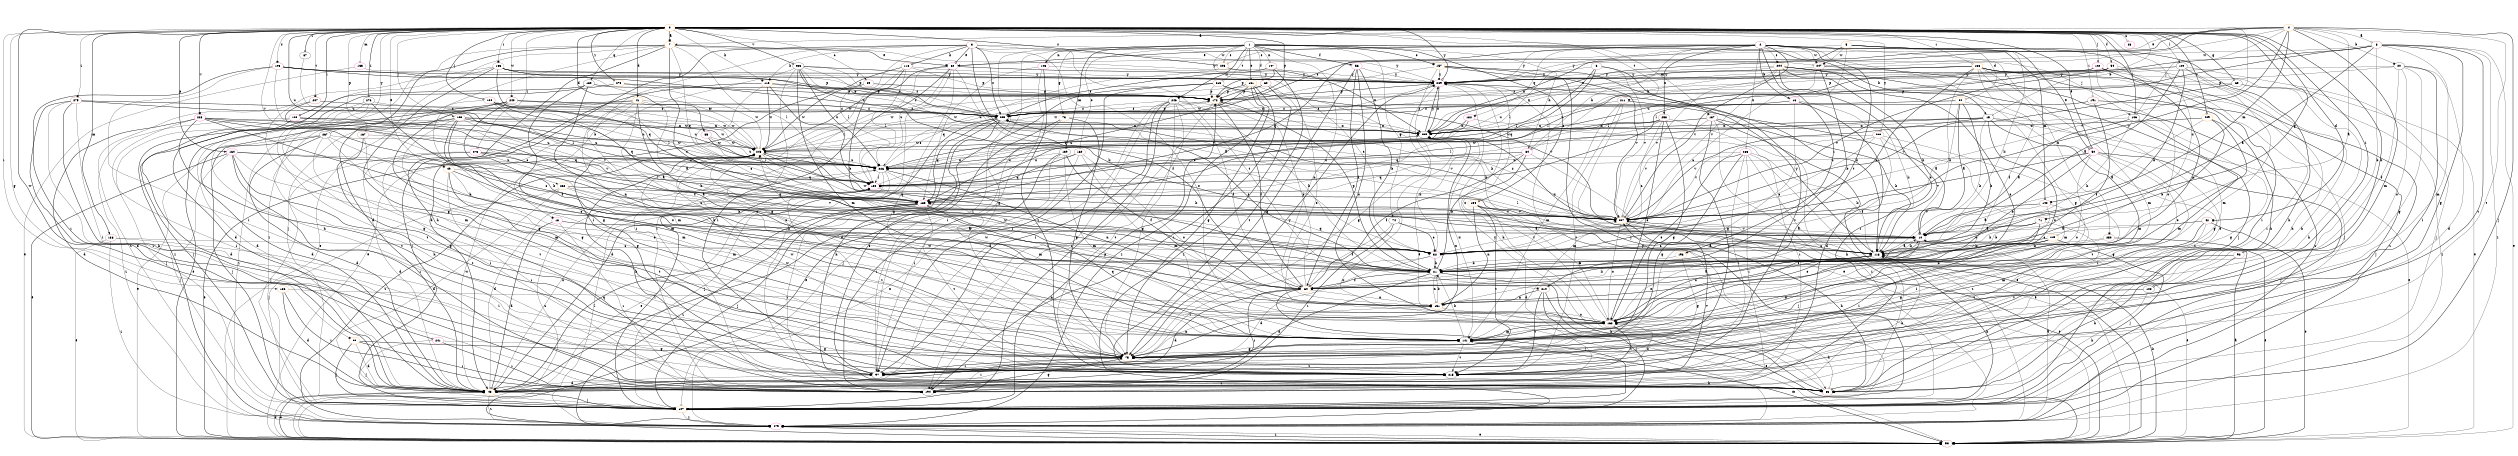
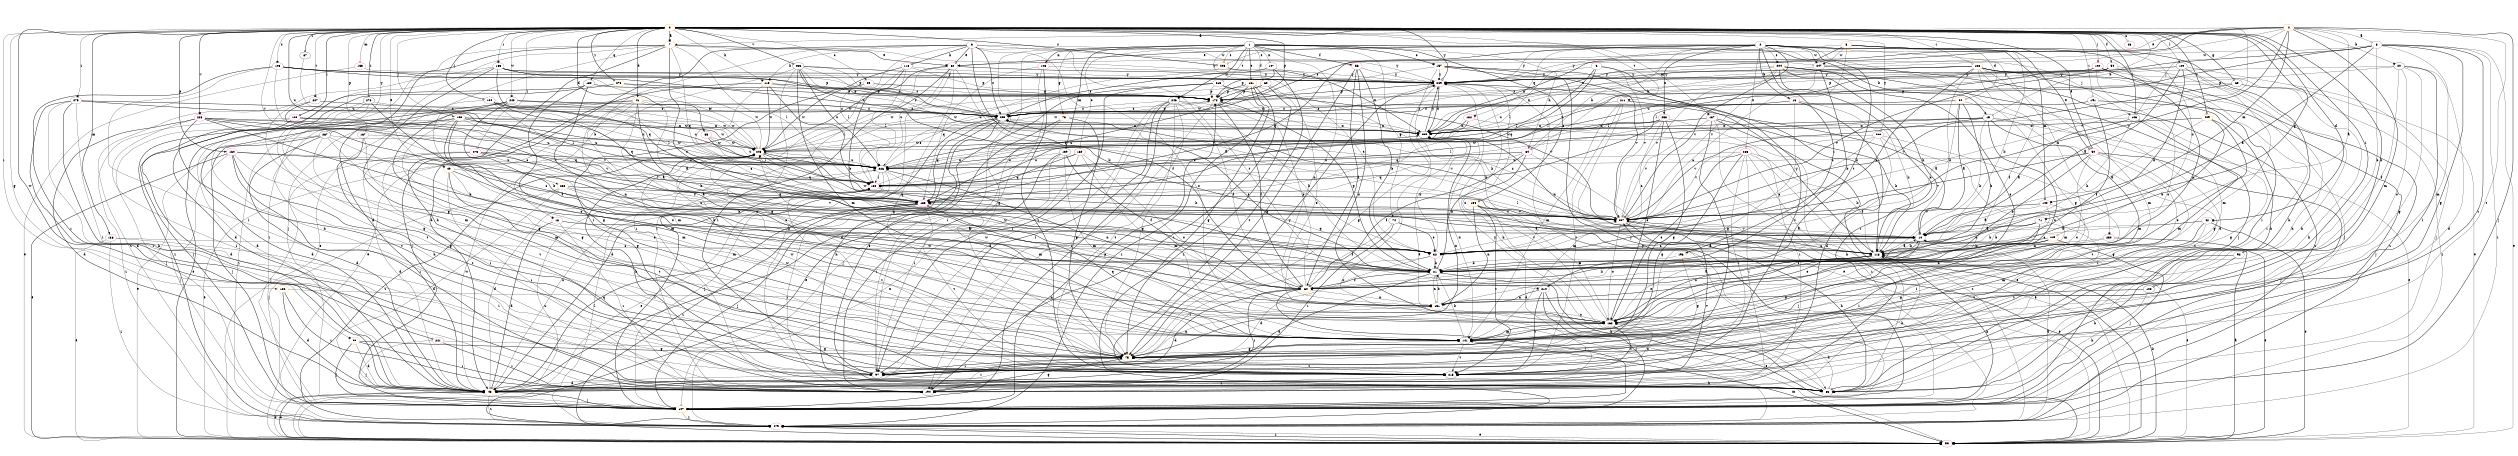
edge "248" -> "53": style bold -> solid
